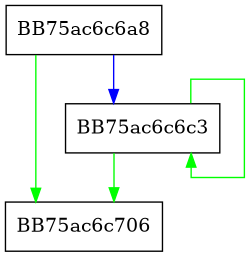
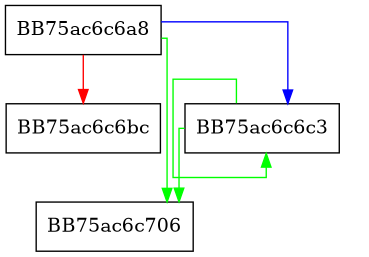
node "BB75ac6c6bc": added
